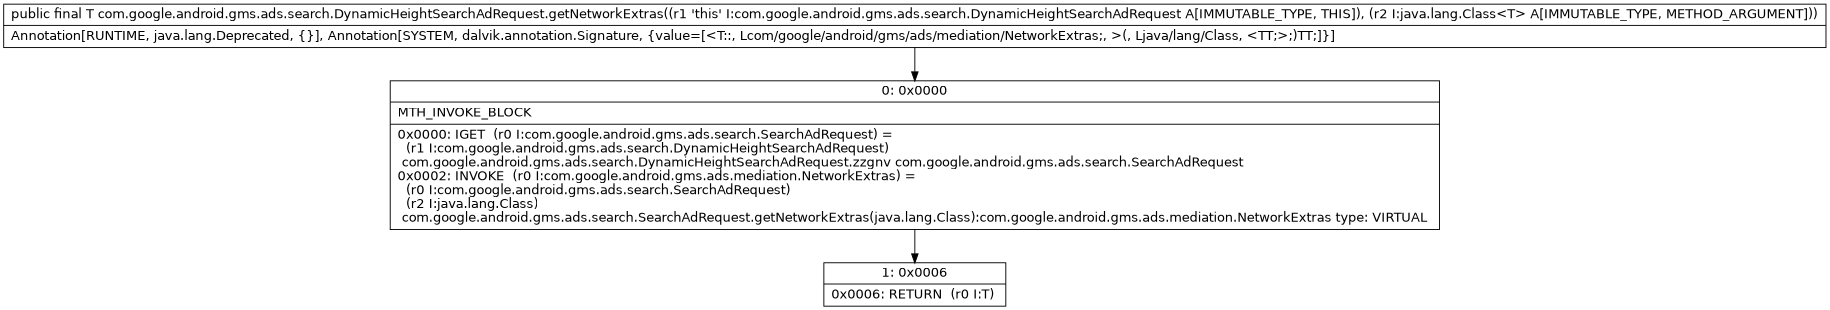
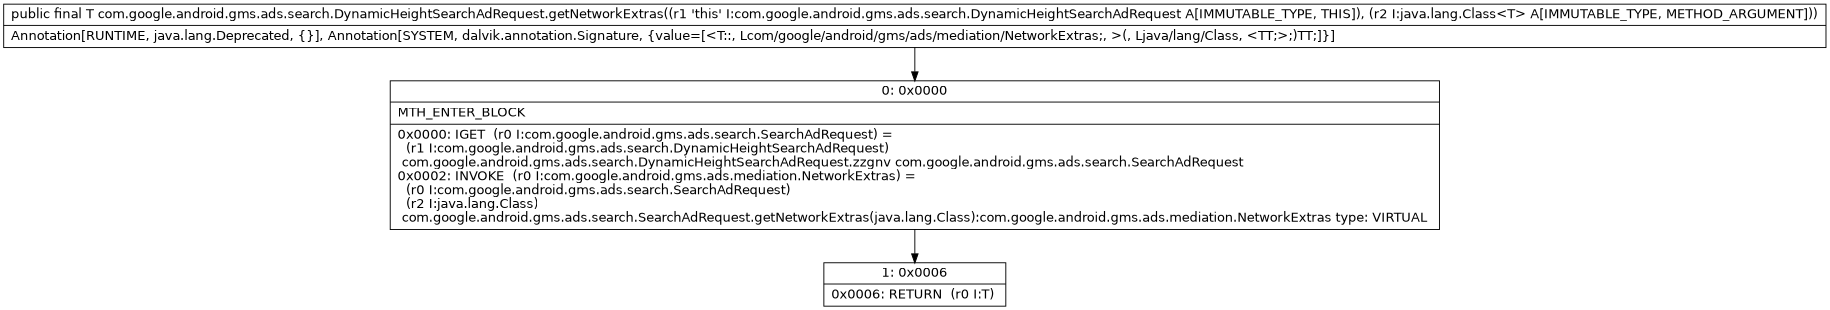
node "0: 0x0000": text "MTH_INVOKE_BLOCK" -> "MTH_ENTER_BLOCK"
